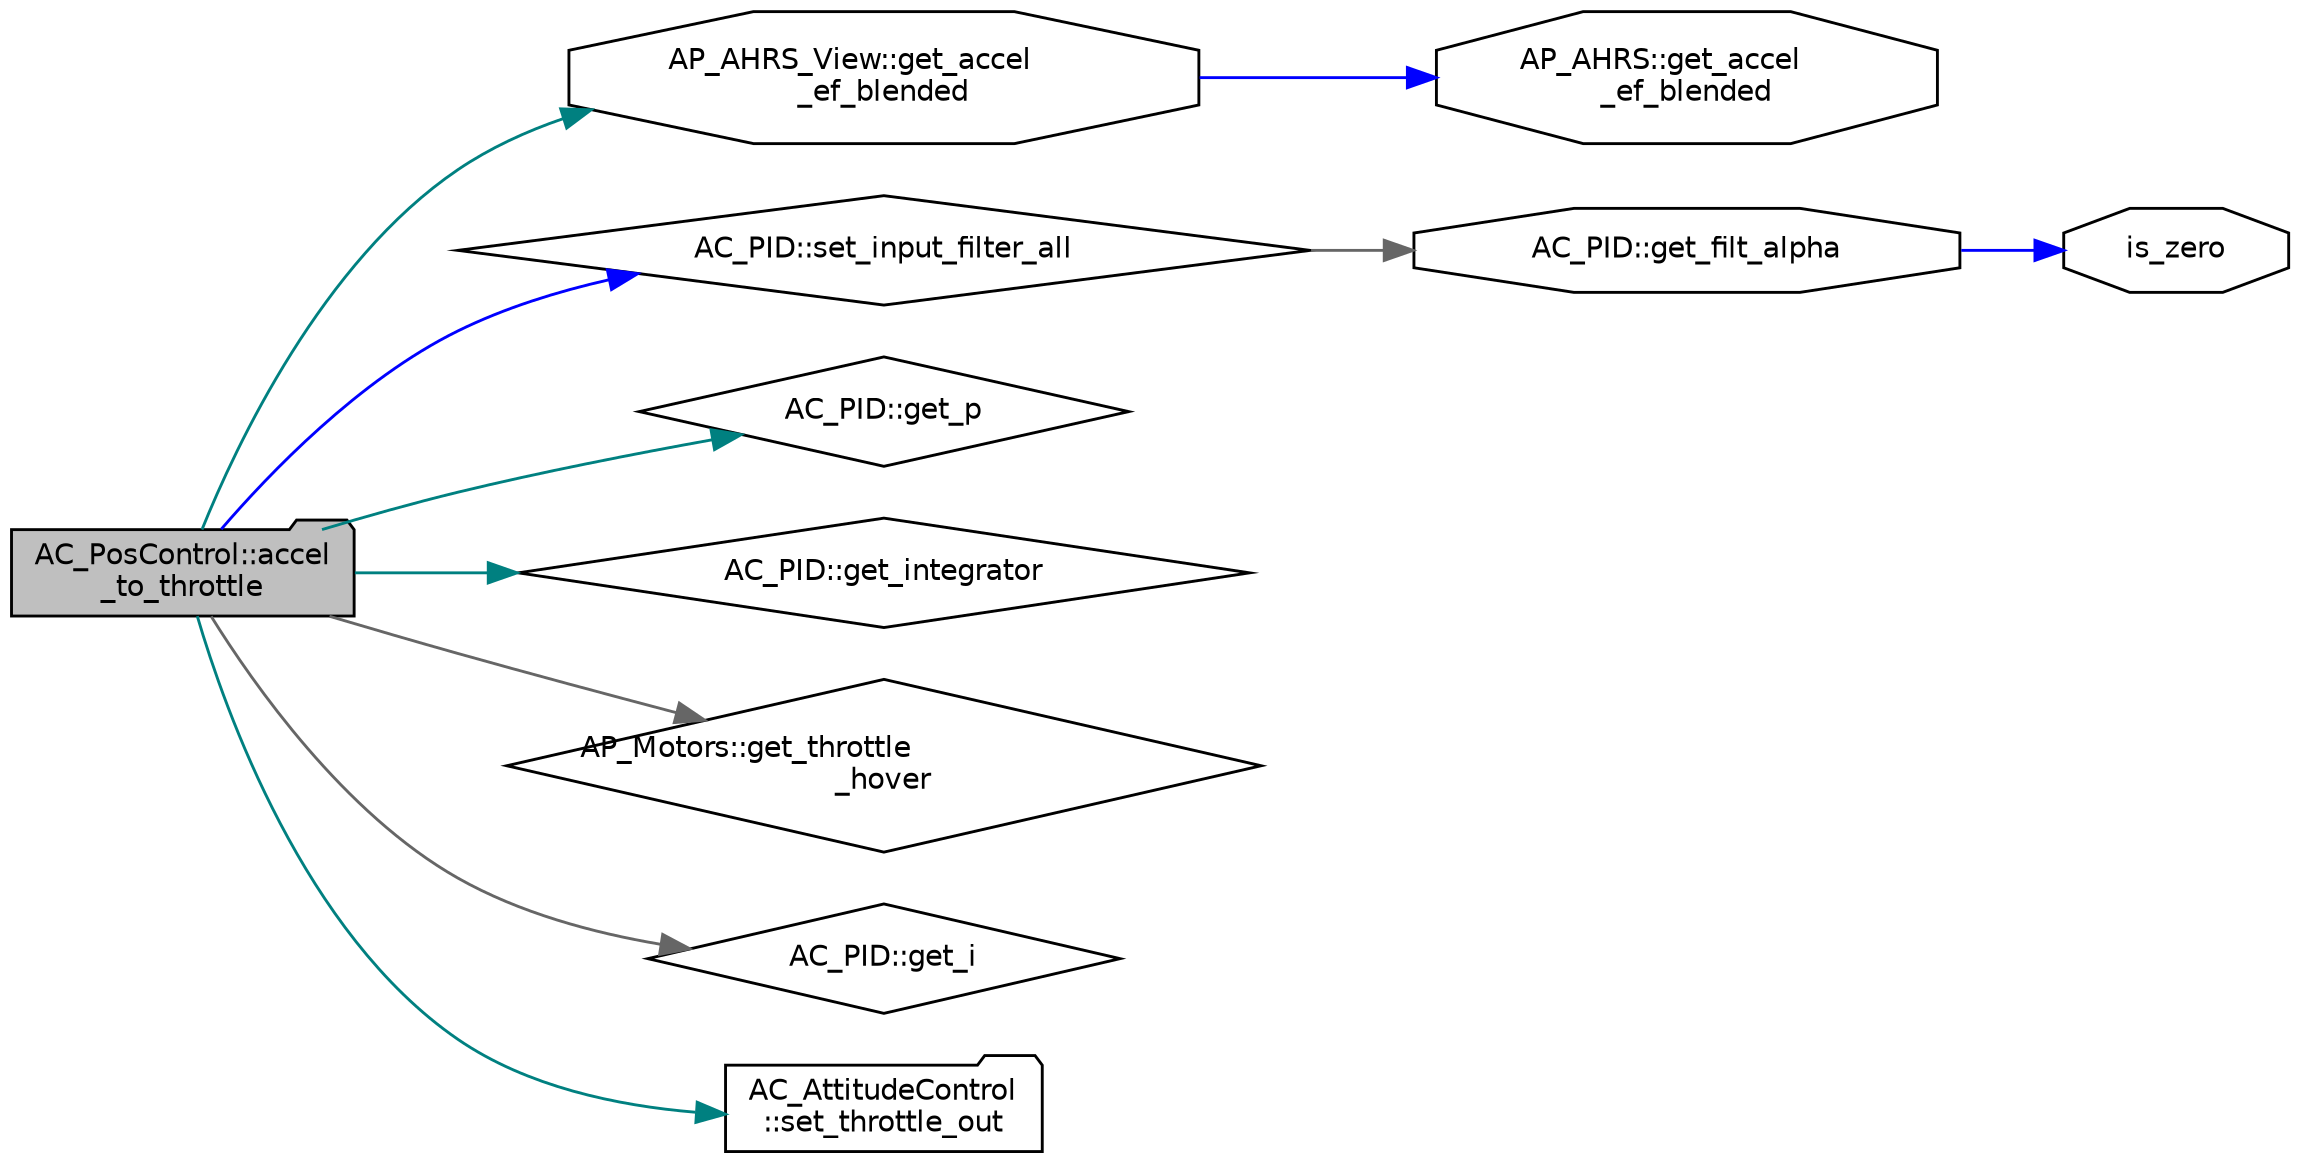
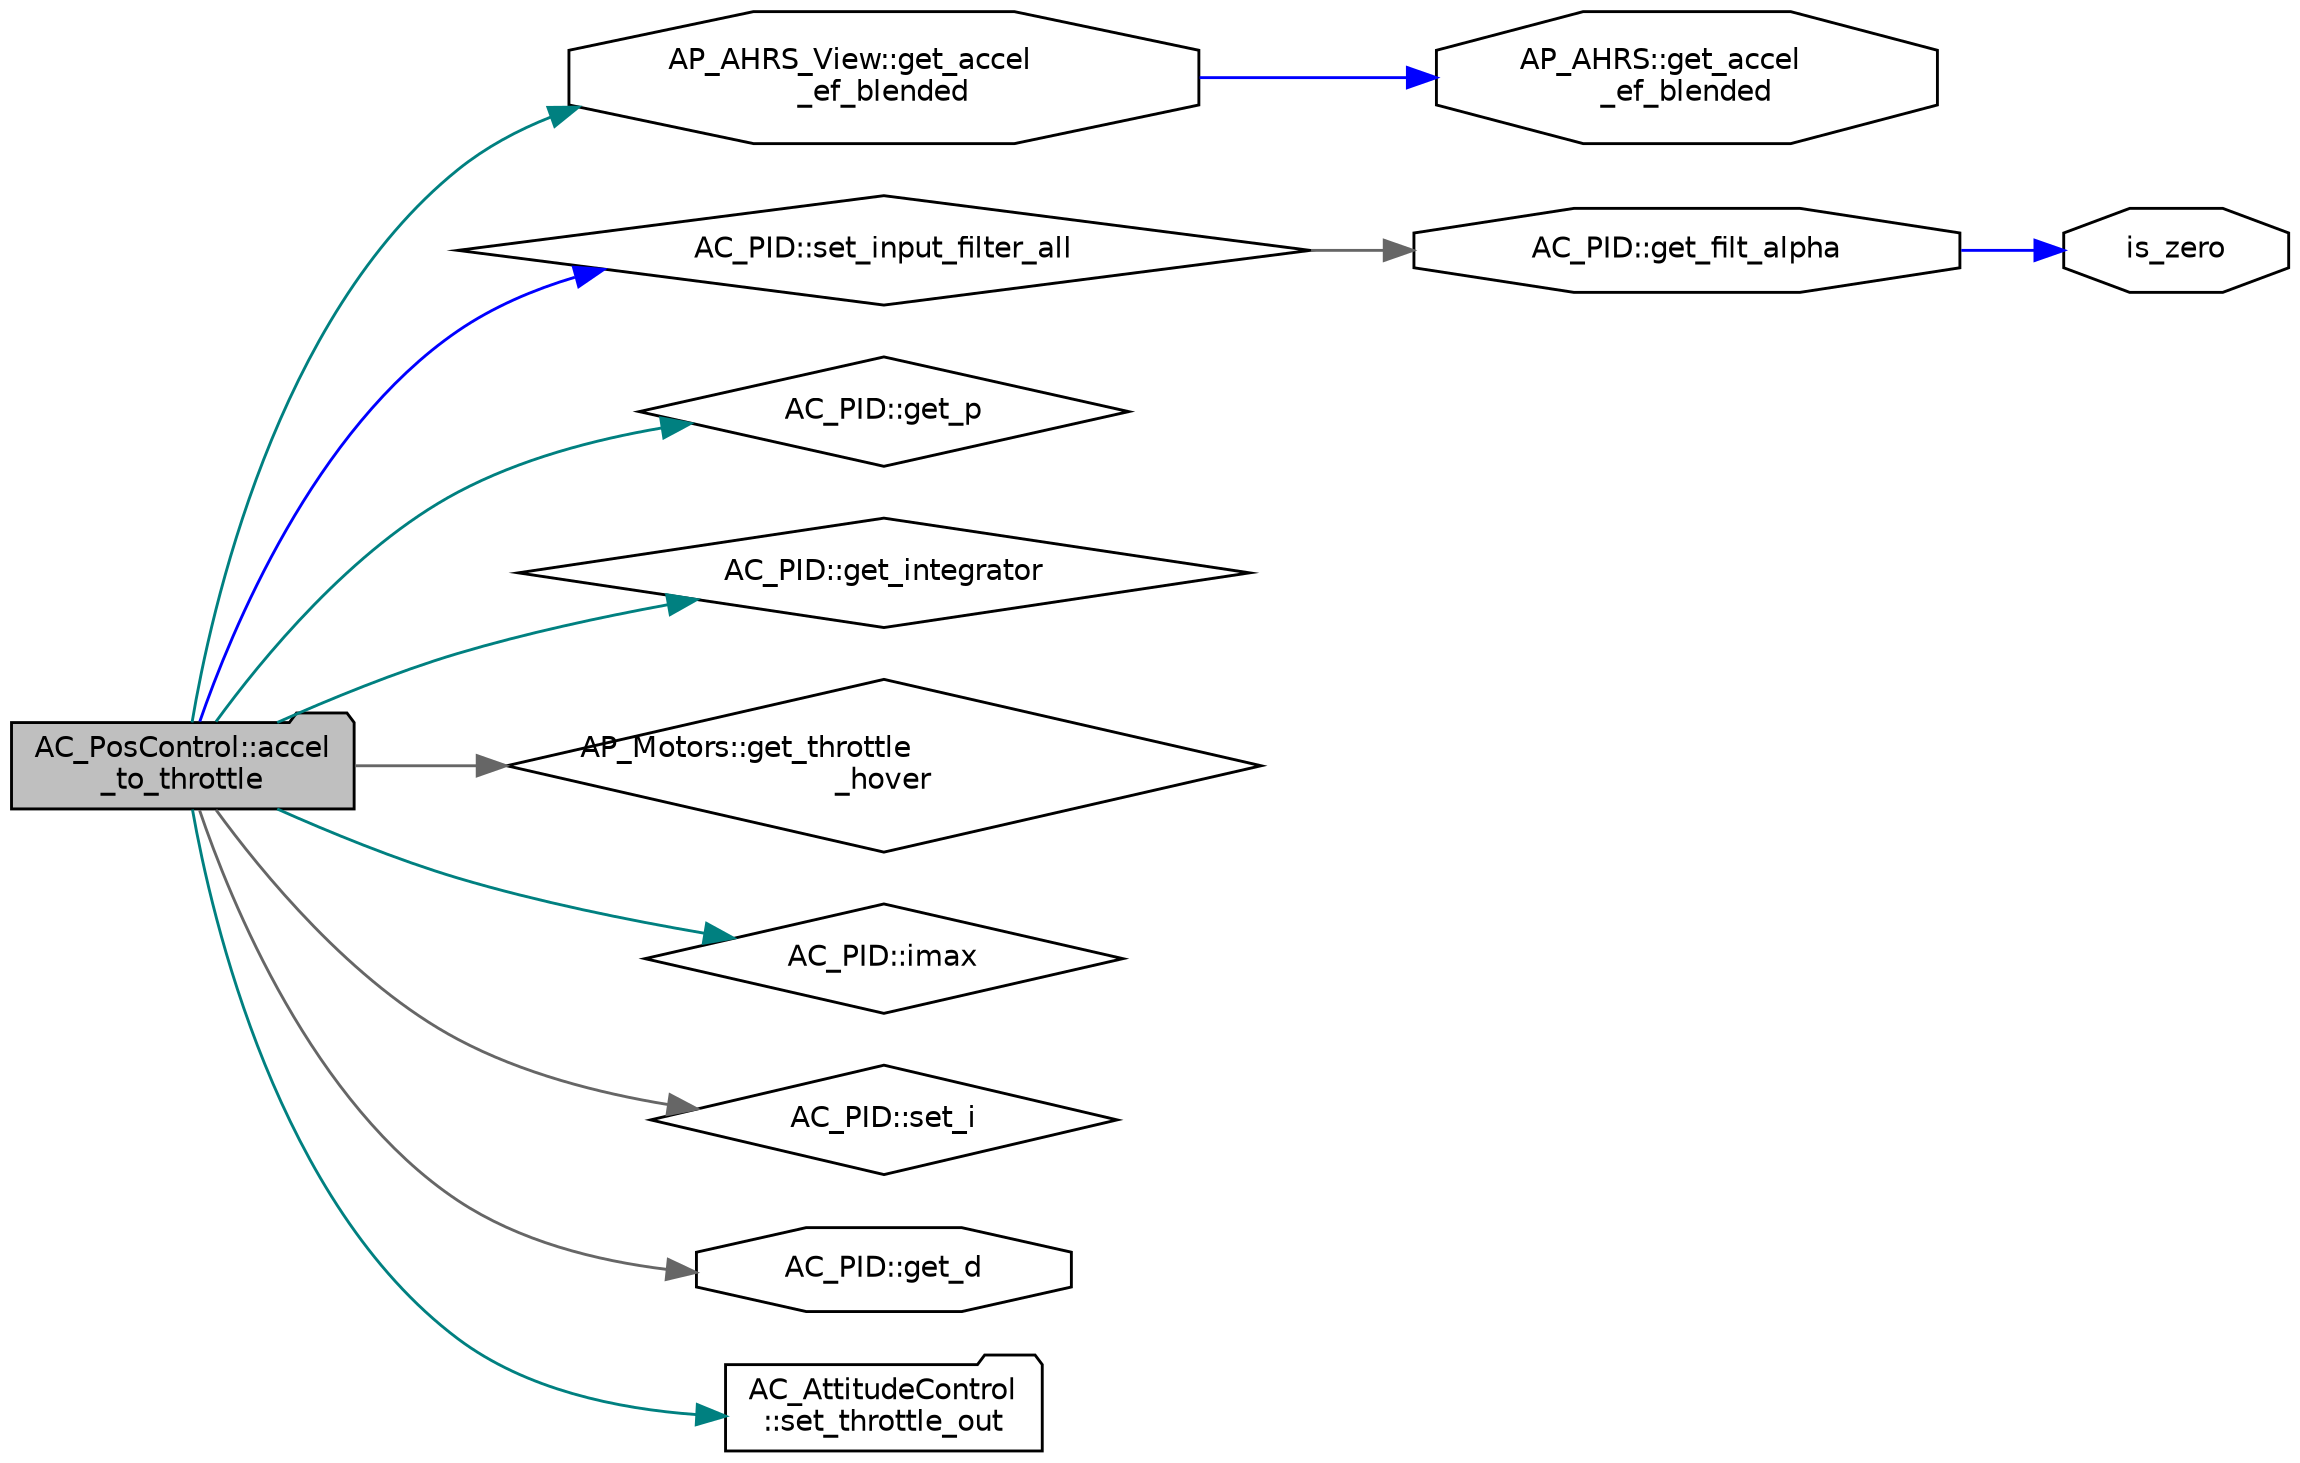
node "AC_PID::imax": added
node "AC_PID::get_i": label "AC_PID::get_i" -> "AC_PID::set_i"
node "AC_PID::get_d": added
